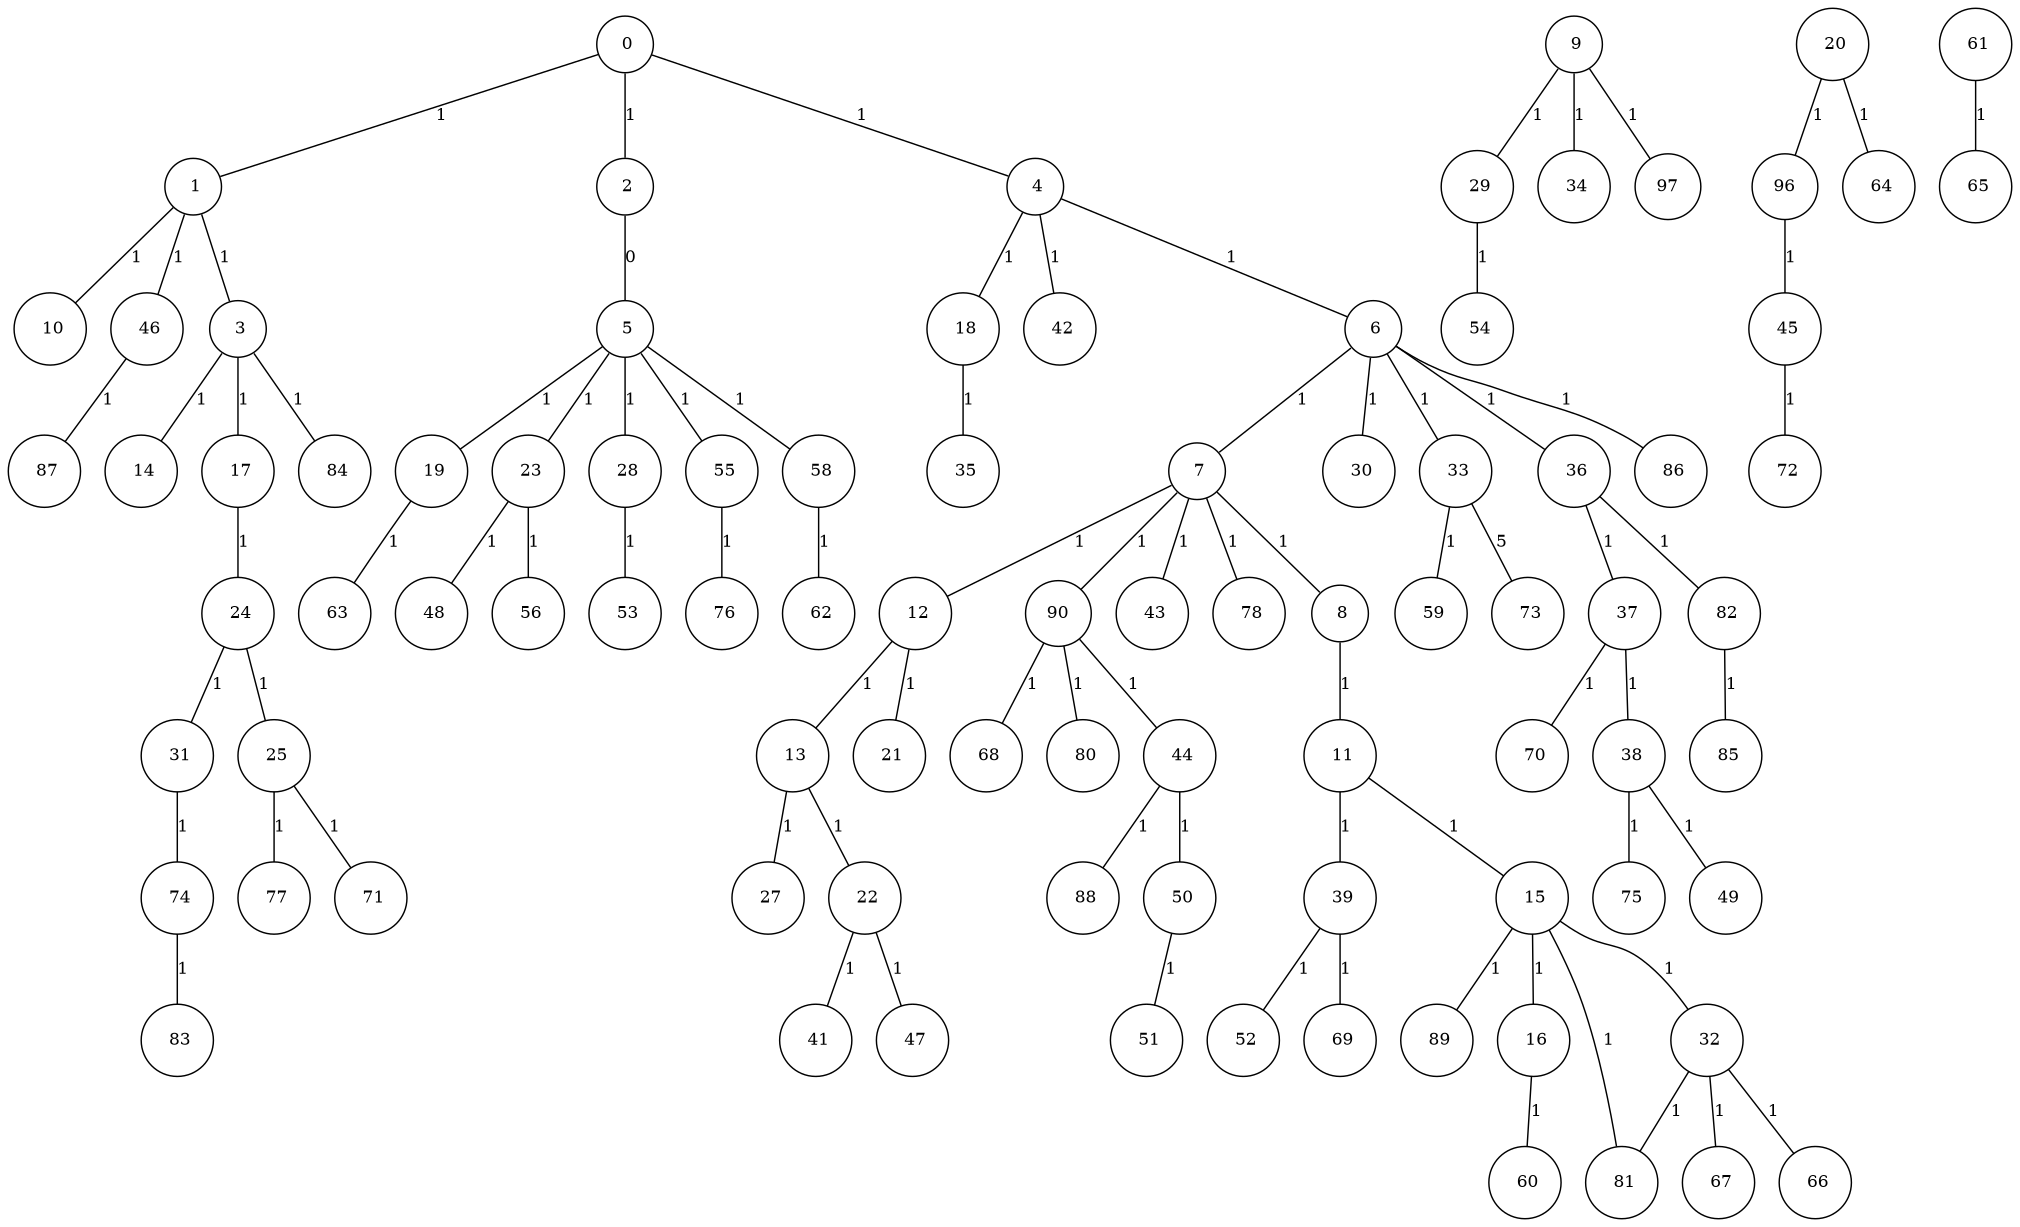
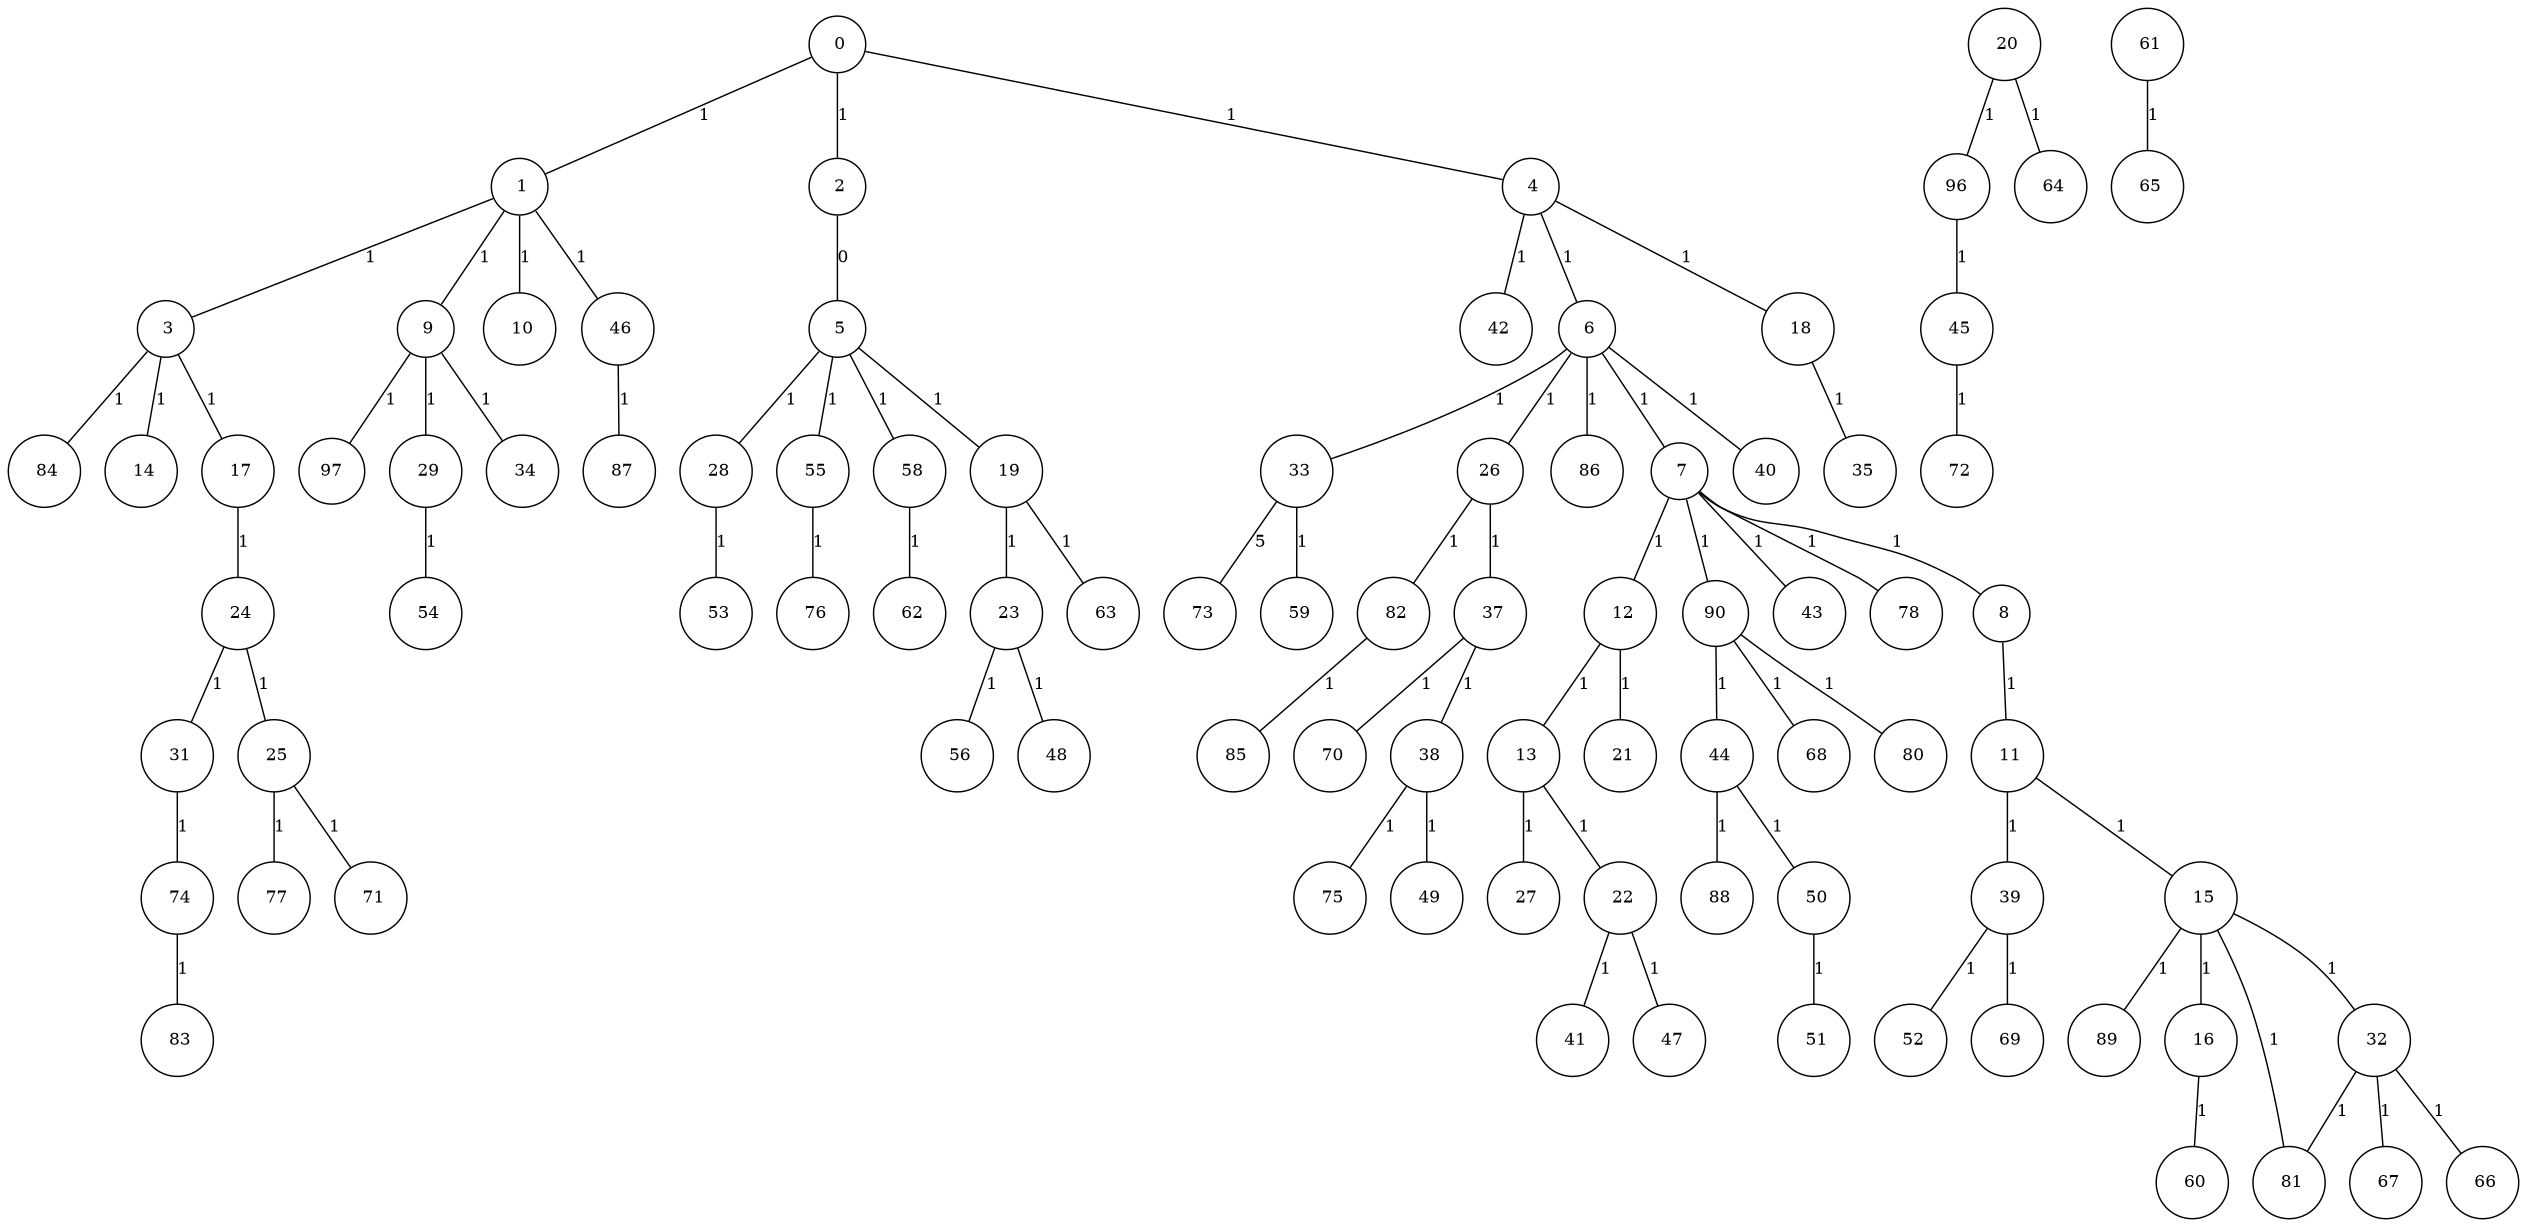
edge "1" -- "9": added, label "1"
edge "5" -- "23": now "19" -- "23"
node "30": label "30" -> "40"
node "36": label "36" -> "26"
